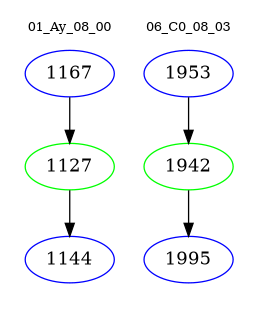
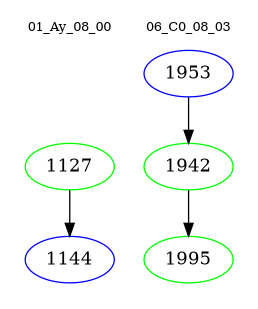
node "1167": removed
node "1995": color blue -> green
